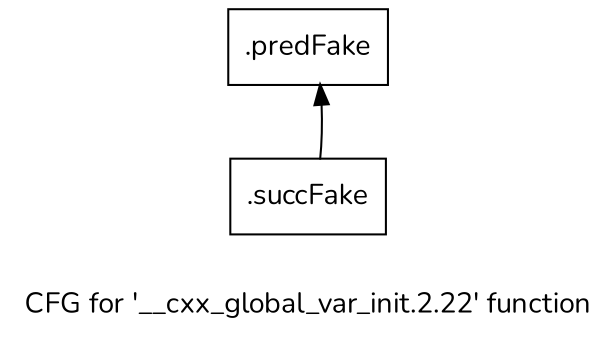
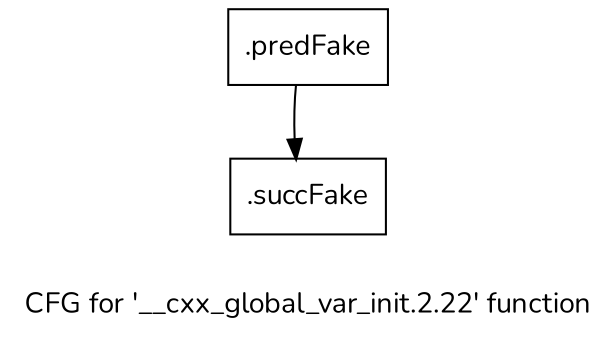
edge ".succFake" -> ".predFake": reversed
